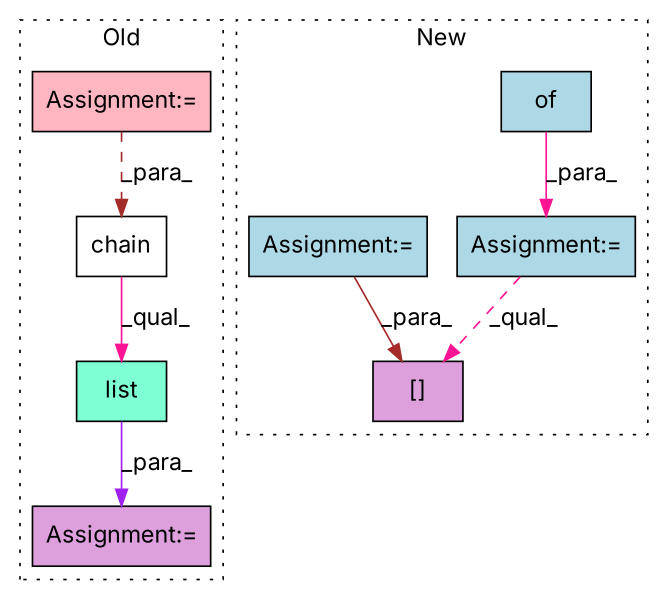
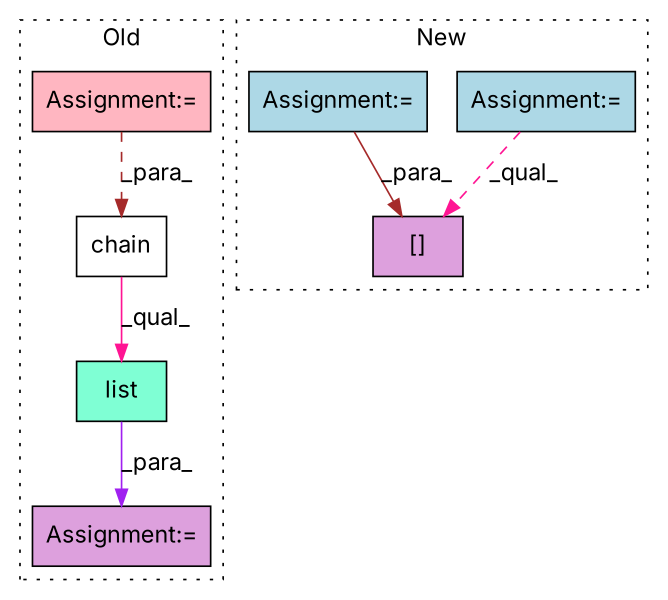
node "of": removed
